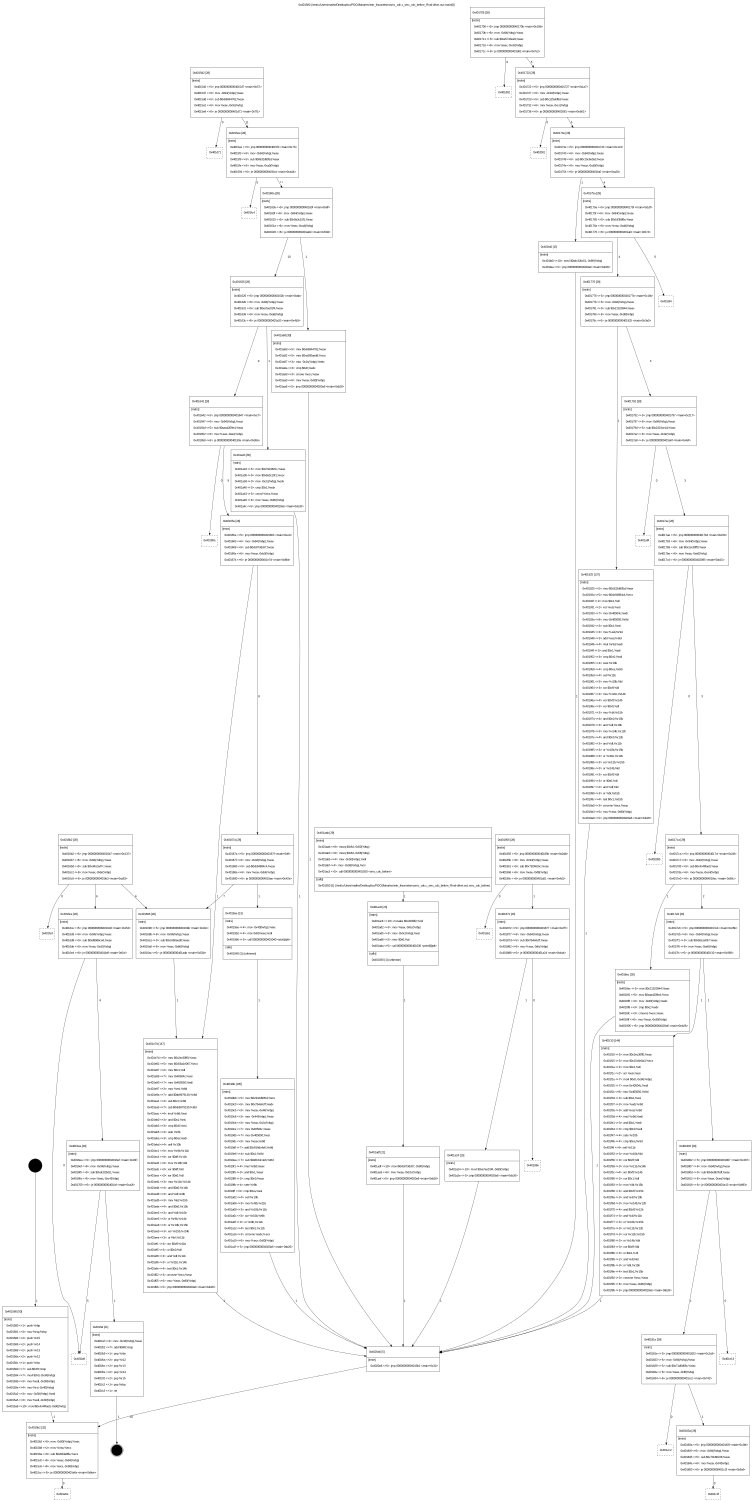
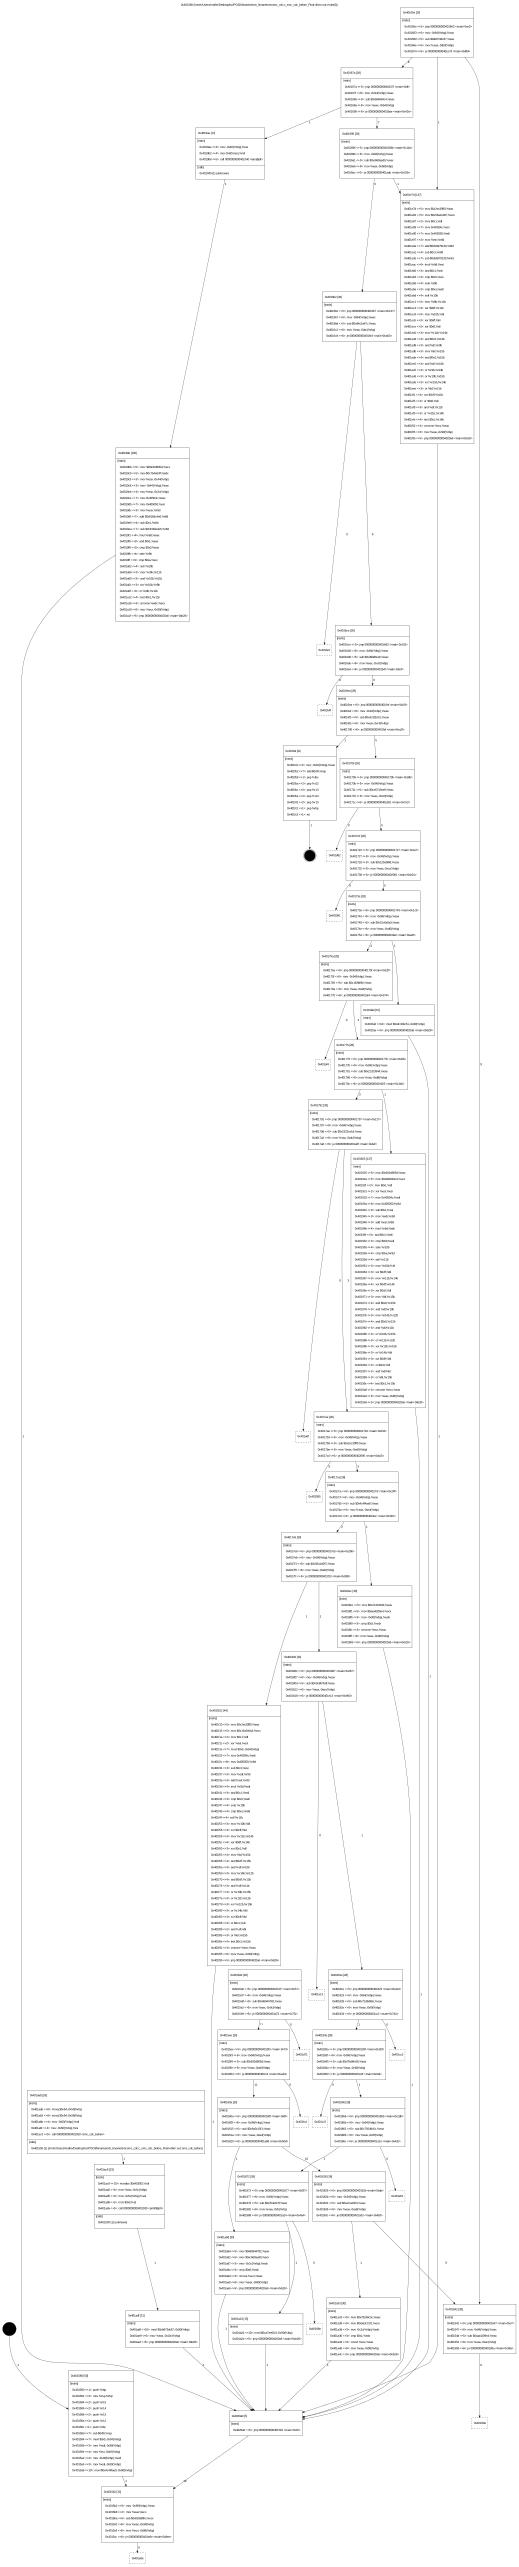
edge "0x401642 [28]" -> "0x40165e [28]": reversed
edge "0x4016b2 [28]" -> "0x401696 [28]": reversed
edge "0x4016ea [28]" -> "0x401b4f": now "0x4016ea [28]" -> "0x401706 [28]"
edge "0x40183a [28]" -> "0x401856 [28]": added, label "1"
